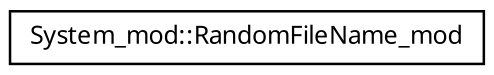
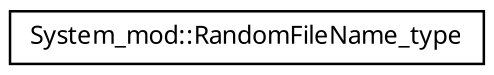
node "System_mod::RandomFileName_mod": label "System_mod::RandomFileName_mod" -> "System_mod::RandomFileName_type"
